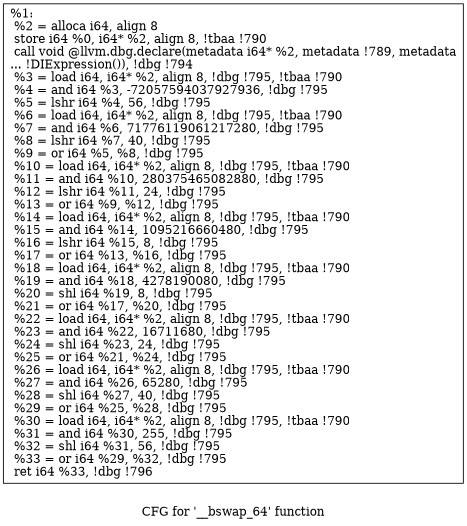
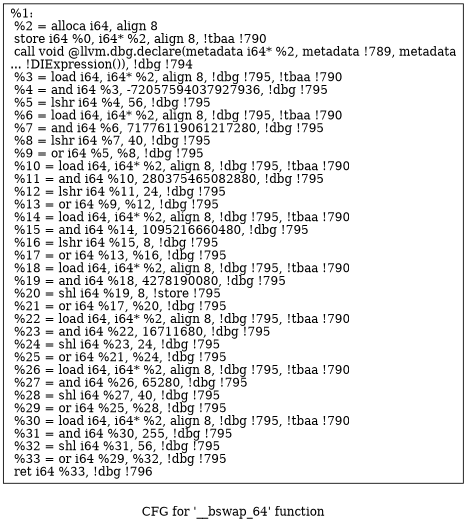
node "%1:": text "%20 = shl i64 %19, 8, !dbg !795" -> "%20 = shl i64 %19, 8, !store !795"
